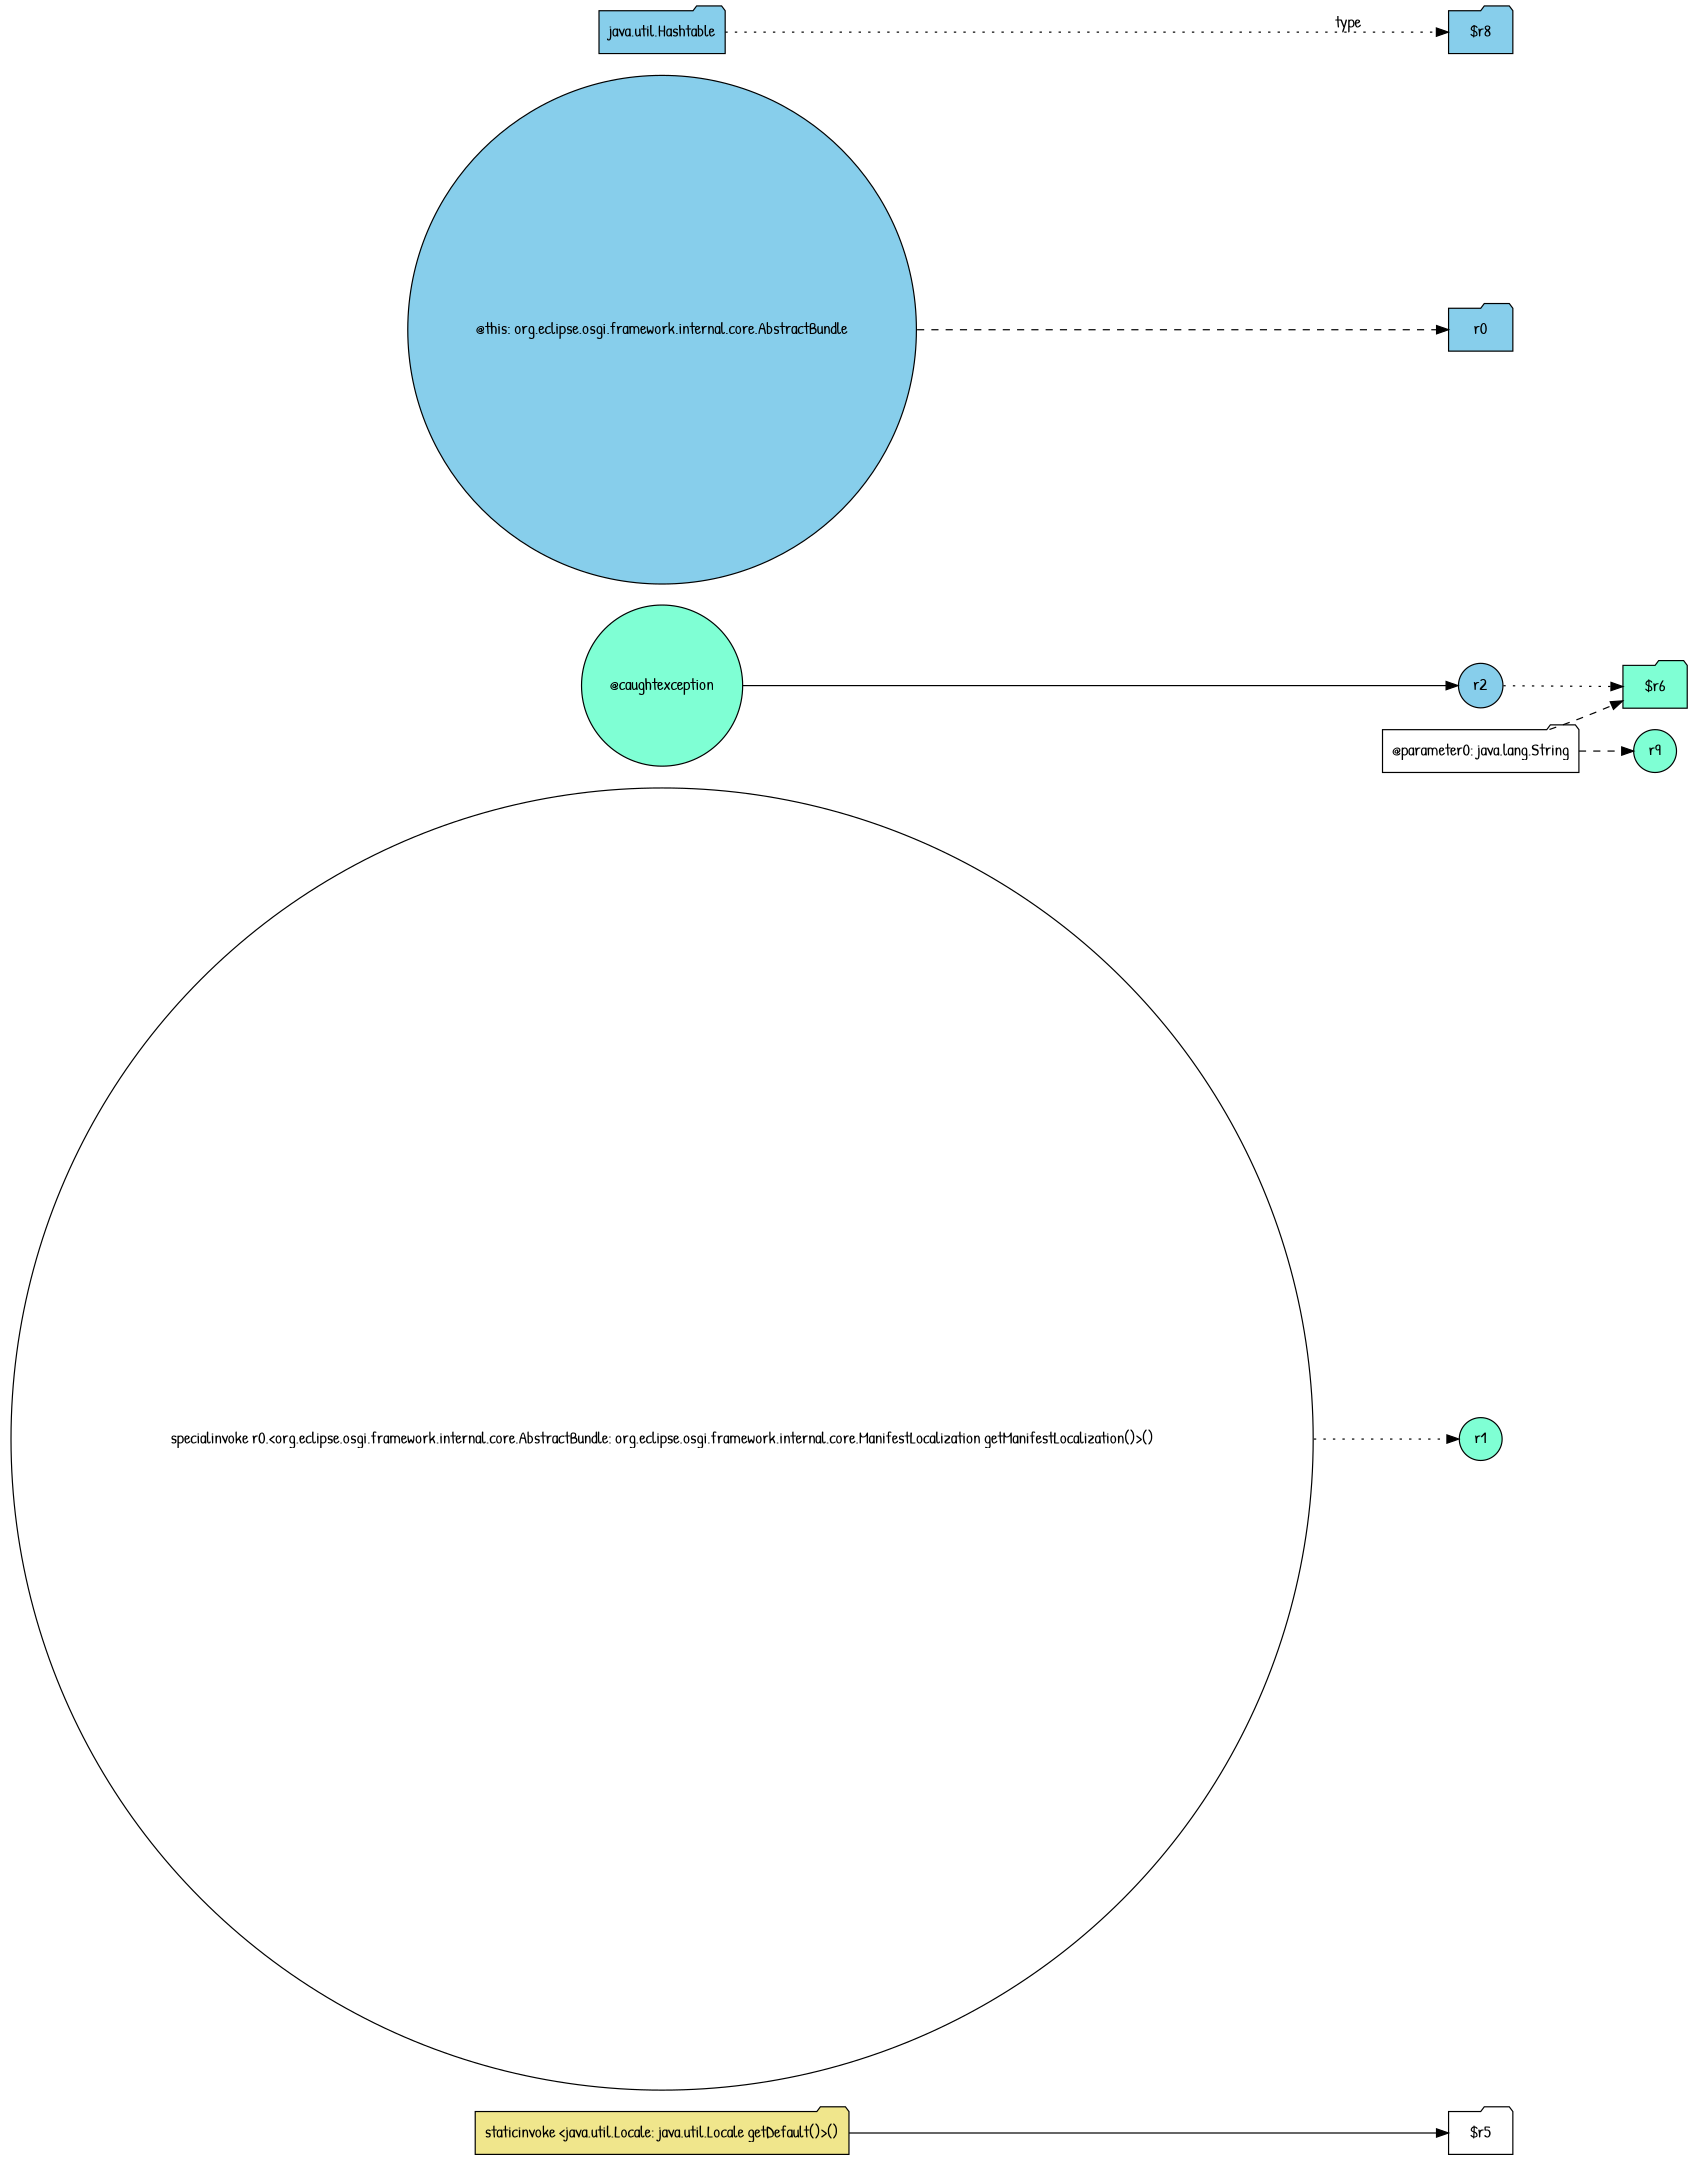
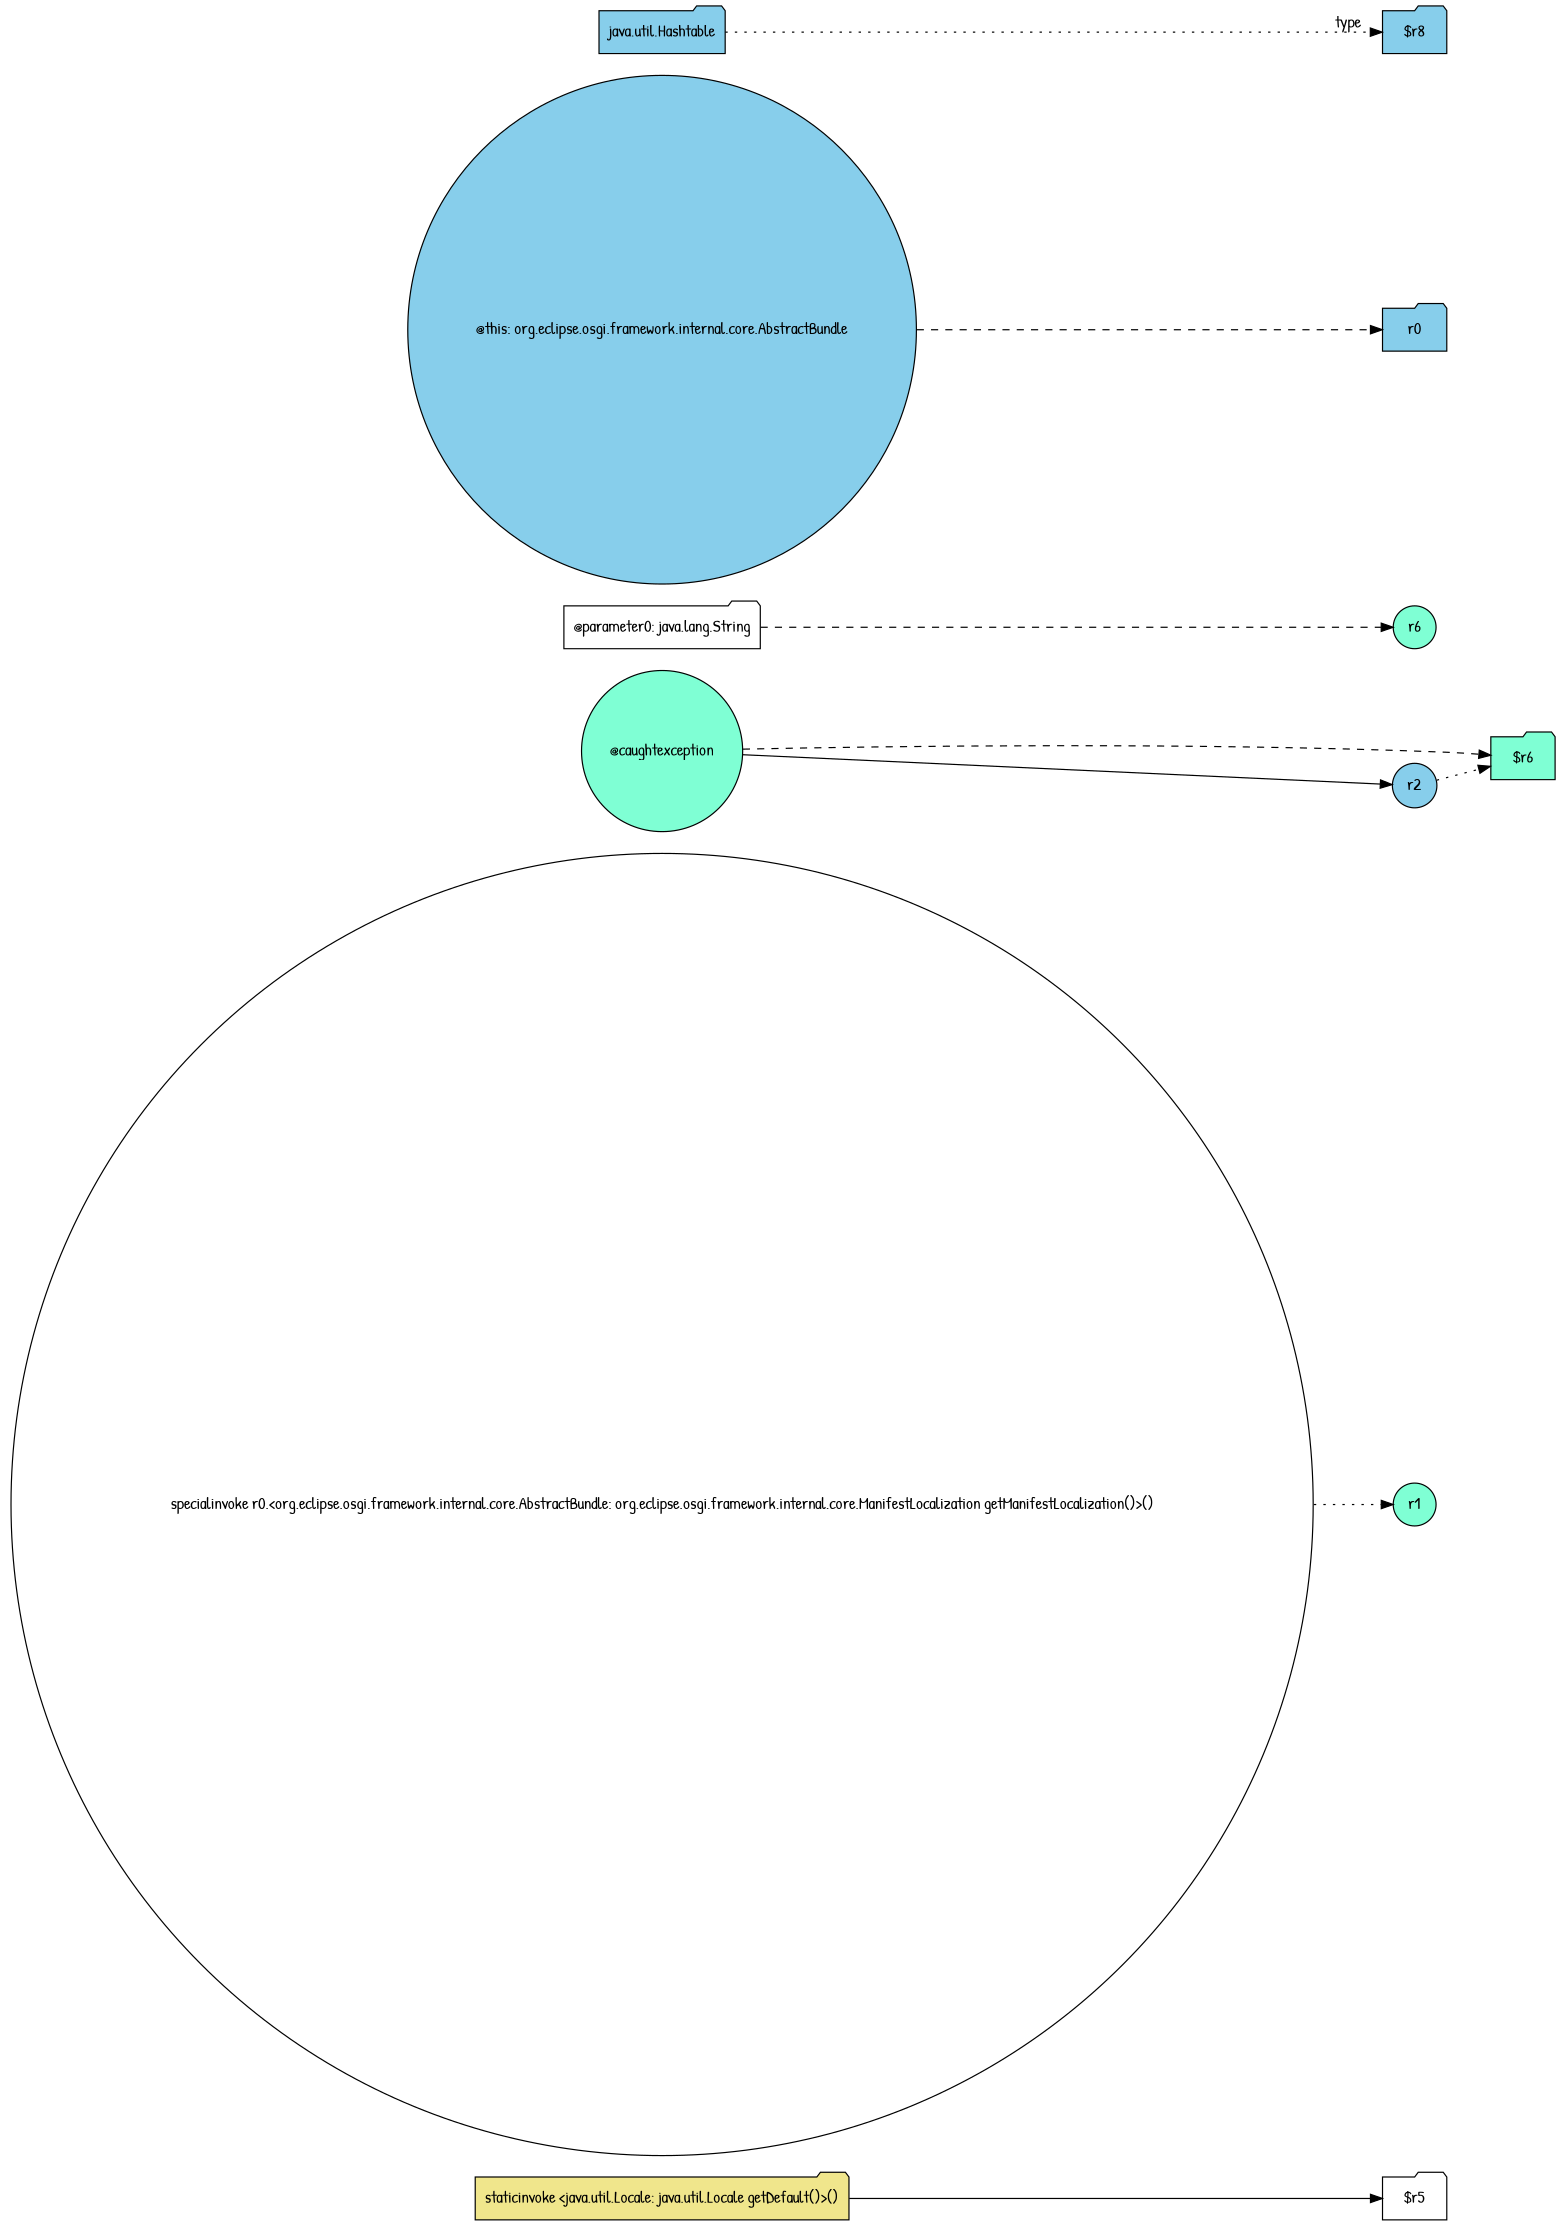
edge "@parameter0: java.lang.String" -> "$r6": now "@caughtexception" -> "$r6"
node "r9": label "r9" -> "r6"
